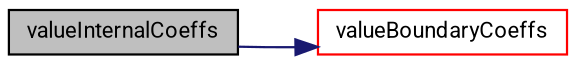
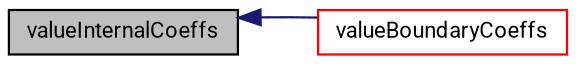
edge "valueInternalCoeffs" -> "valueBoundaryCoeffs": reversed
